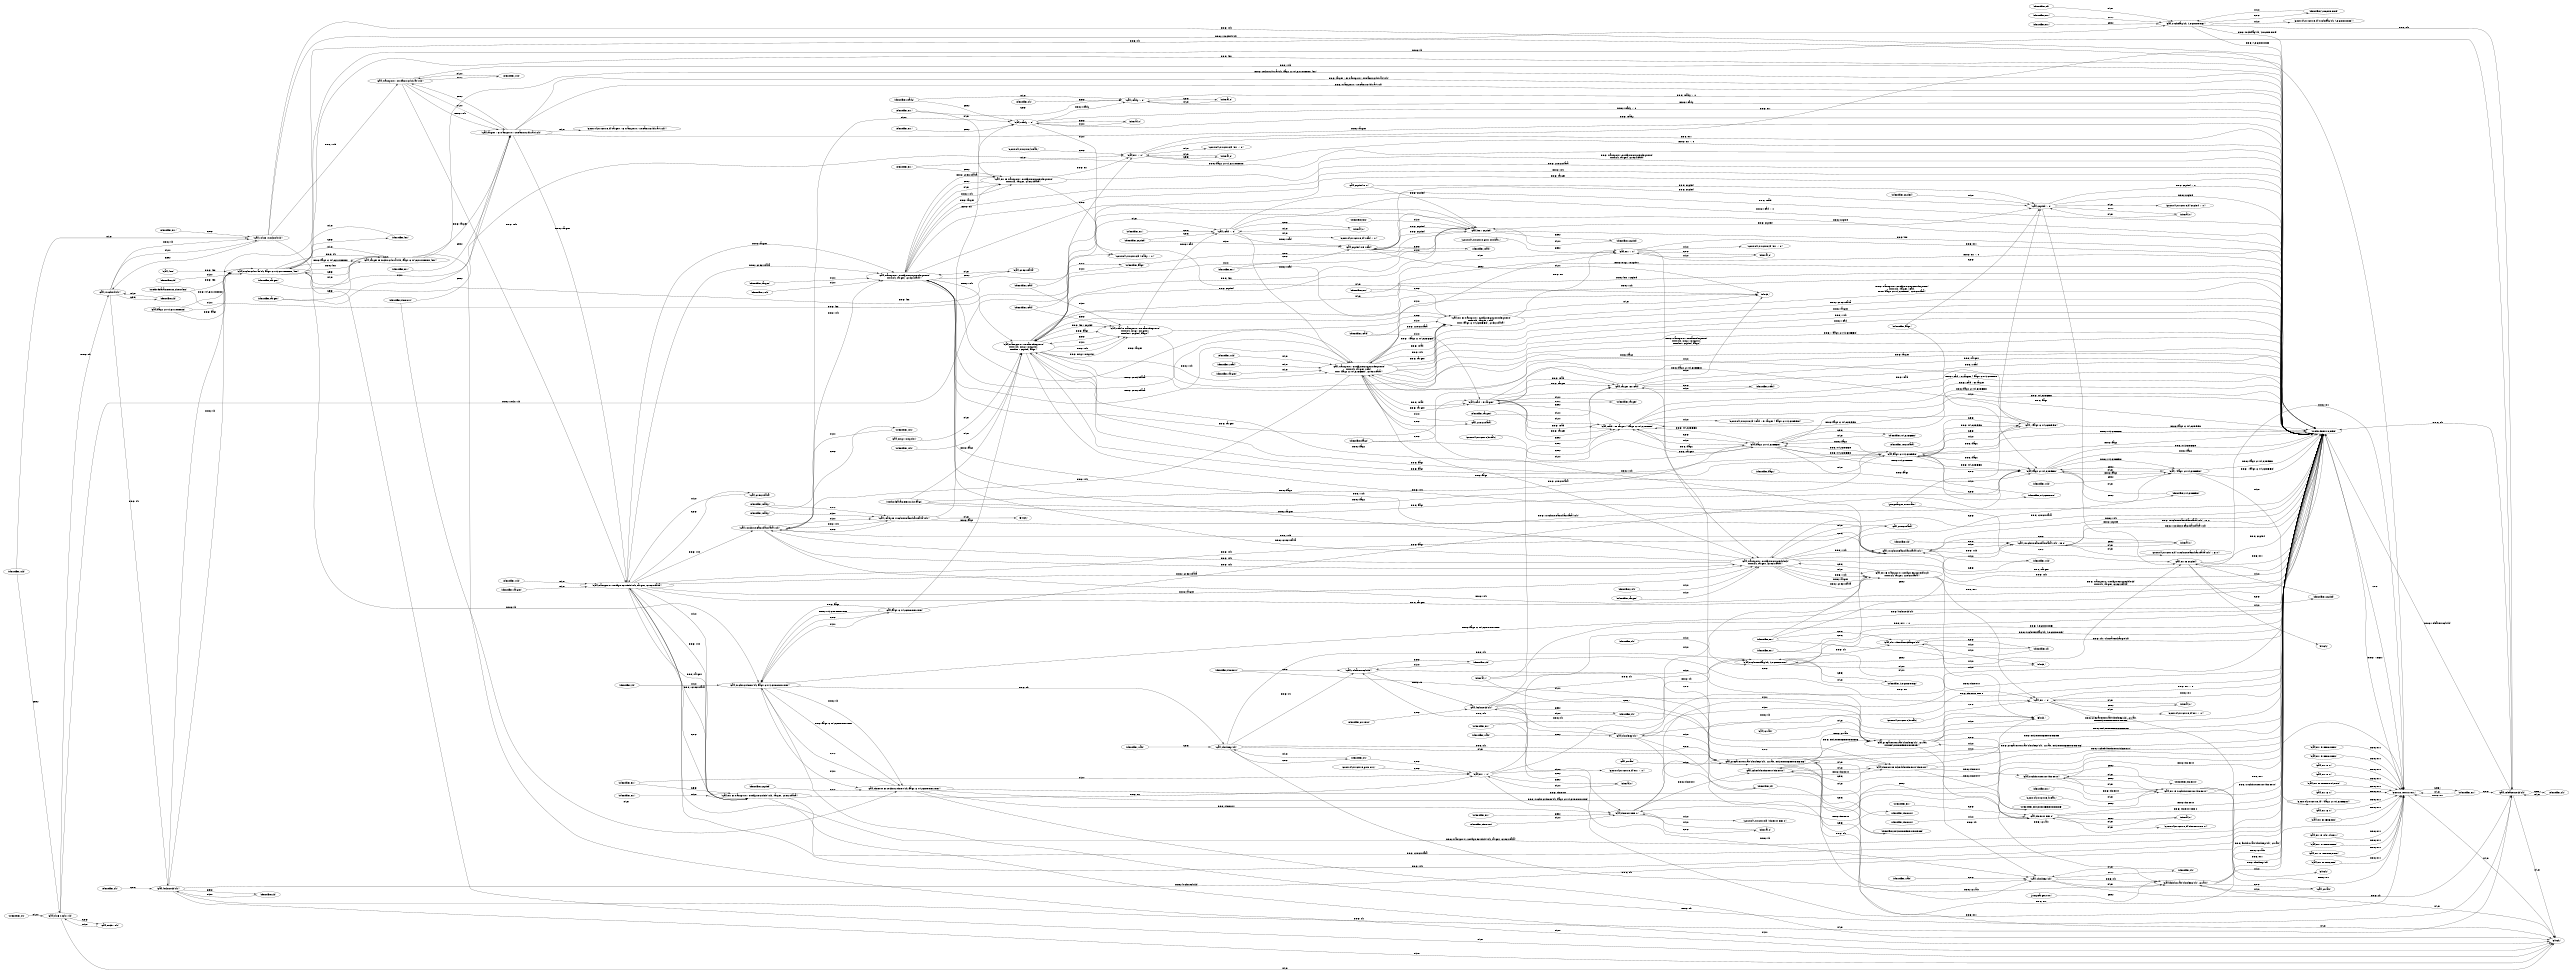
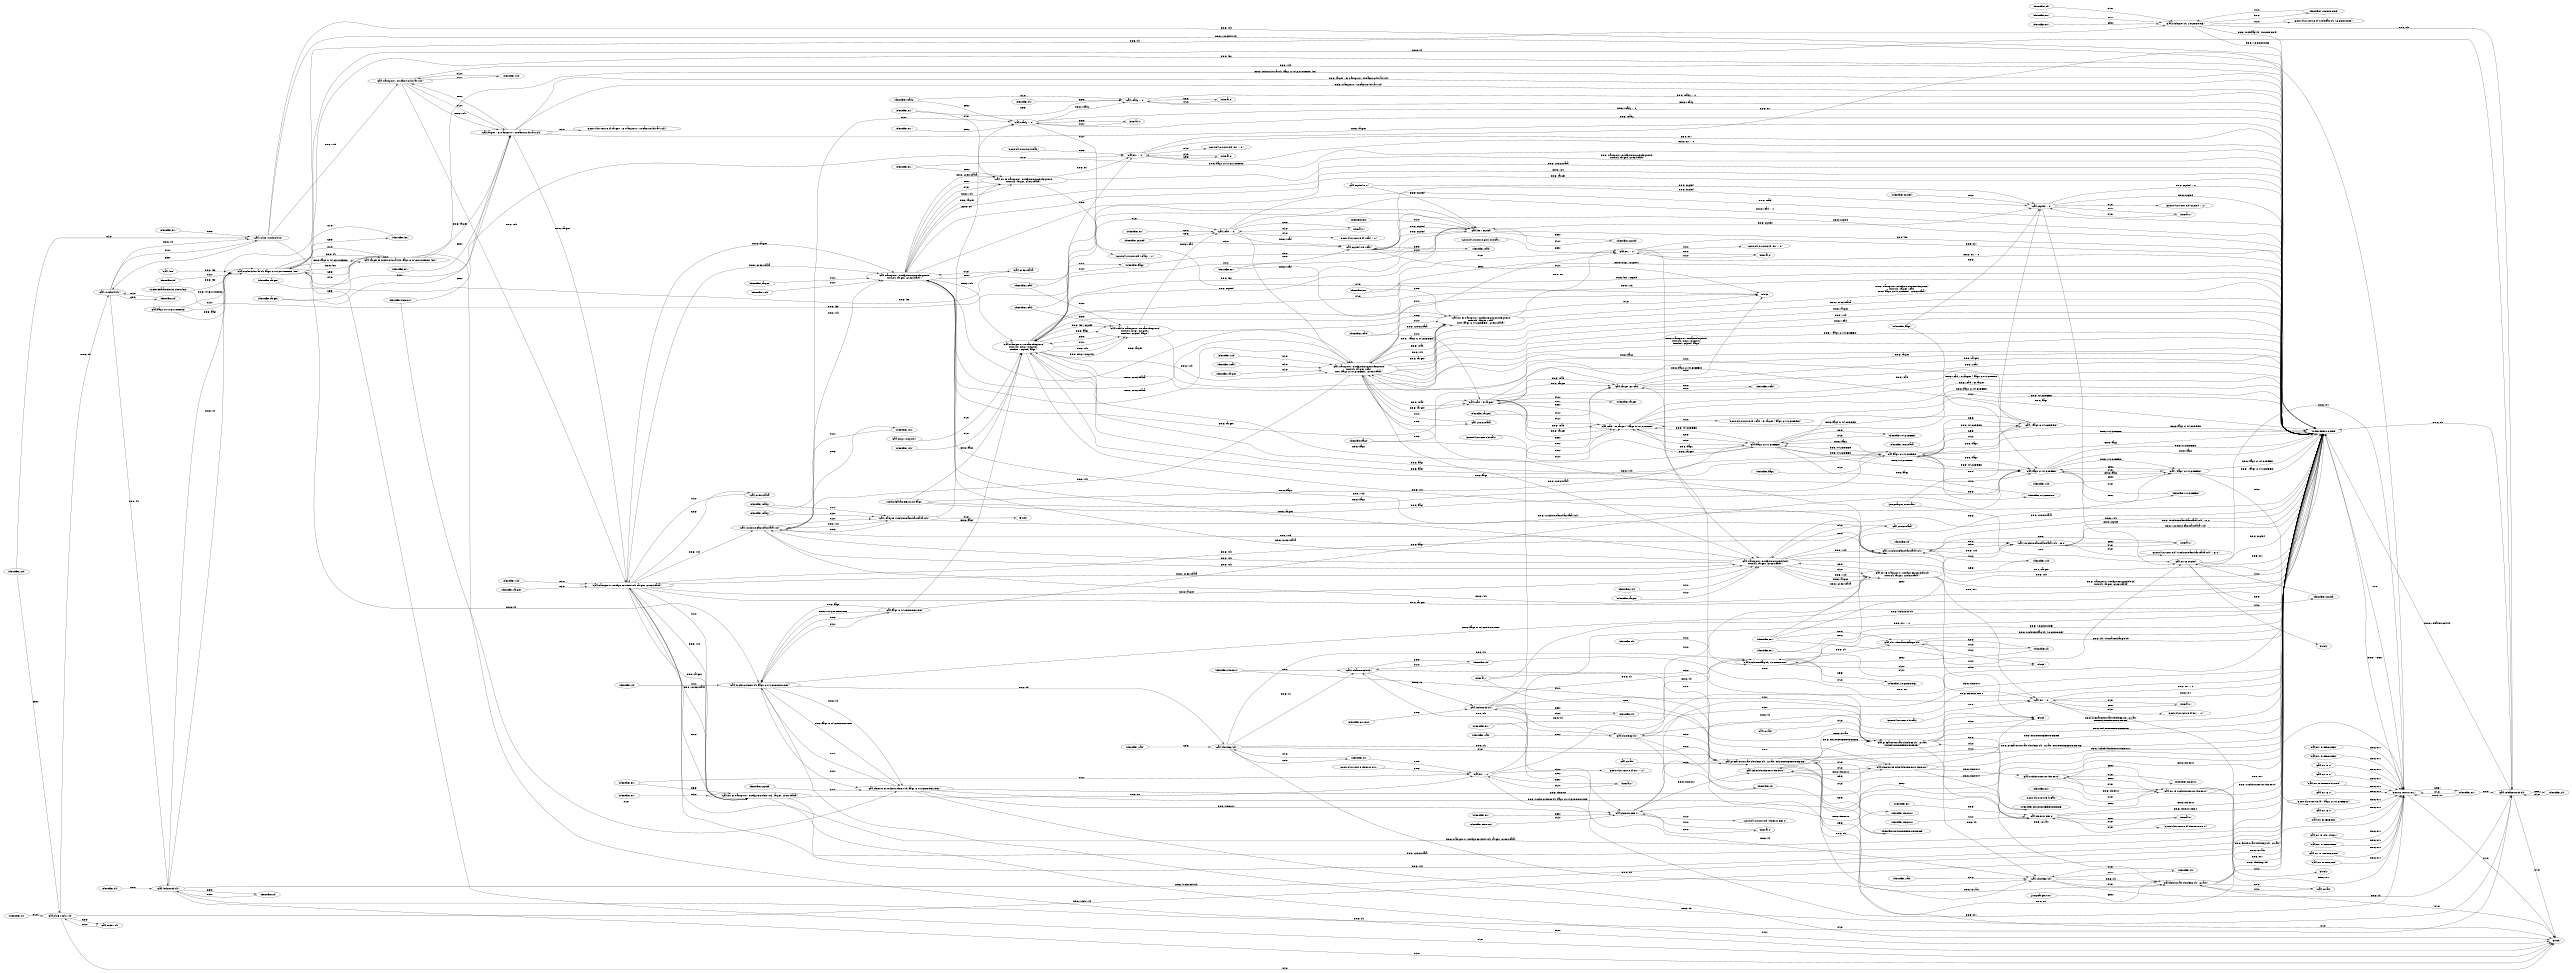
node "(Call,sock_flag(sk, SOCK_DONE))": label "(Call,sock_flag(sk, SOCK_DONE))" -> "(Call,sock_pre(sk, SOCK_DONE))"
edge "(Call,sk = sock->sk)" -> "(ControlStructure,if (ready < 0))": now "(Call,sk = sock->sk)" -> "(MethodReturn,RET)"
node "(ControlStructure,goto out;)": label "(ControlStructure,goto out;)" -> "(ControlStructure,timeout out;)"
